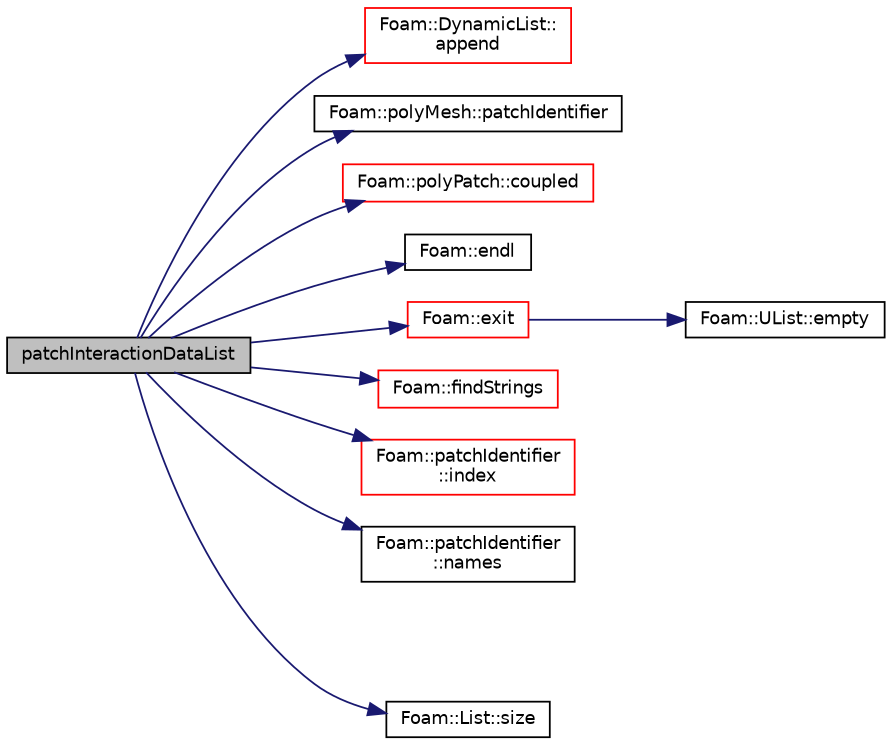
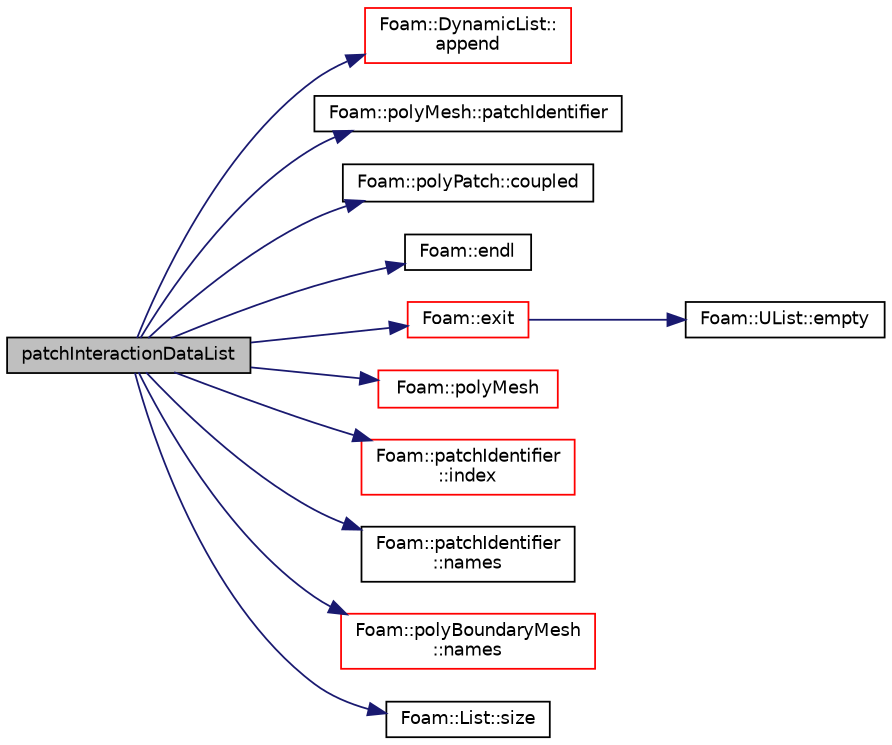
node "Foam::polyPatch::coupled": color red -> black
node "Foam::findStrings": label "Foam::findStrings" -> "Foam::polyMesh"
node "Foam::polyBoundaryMesh ::names": added
